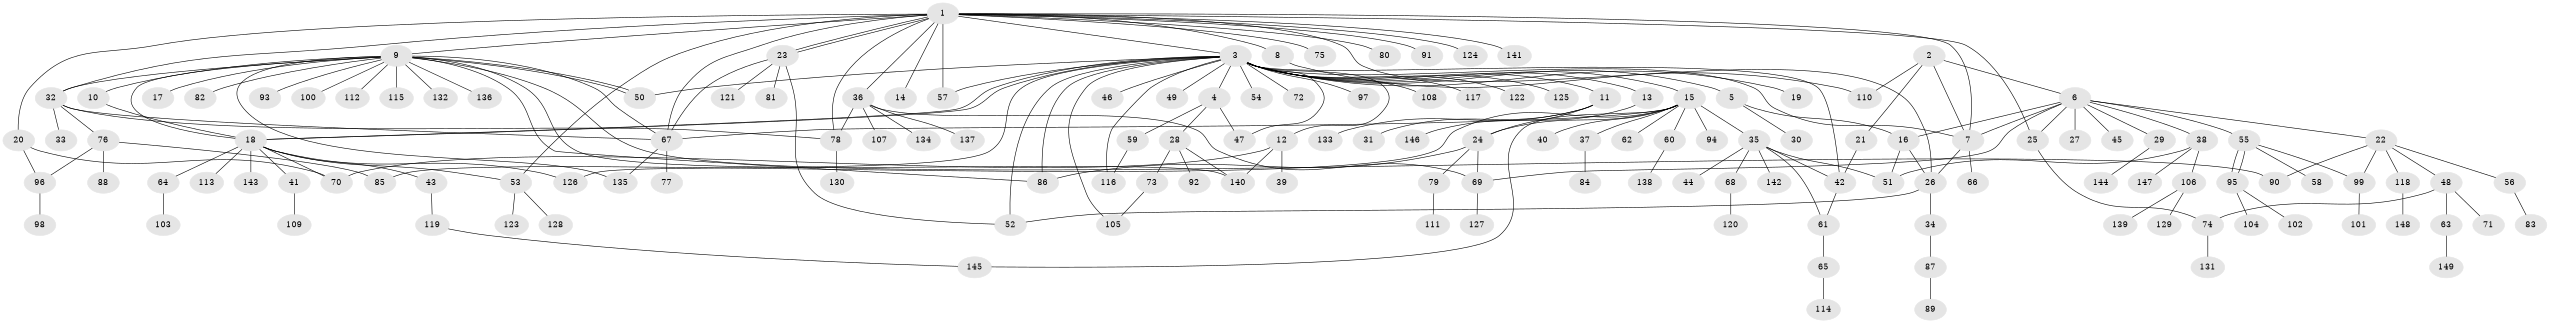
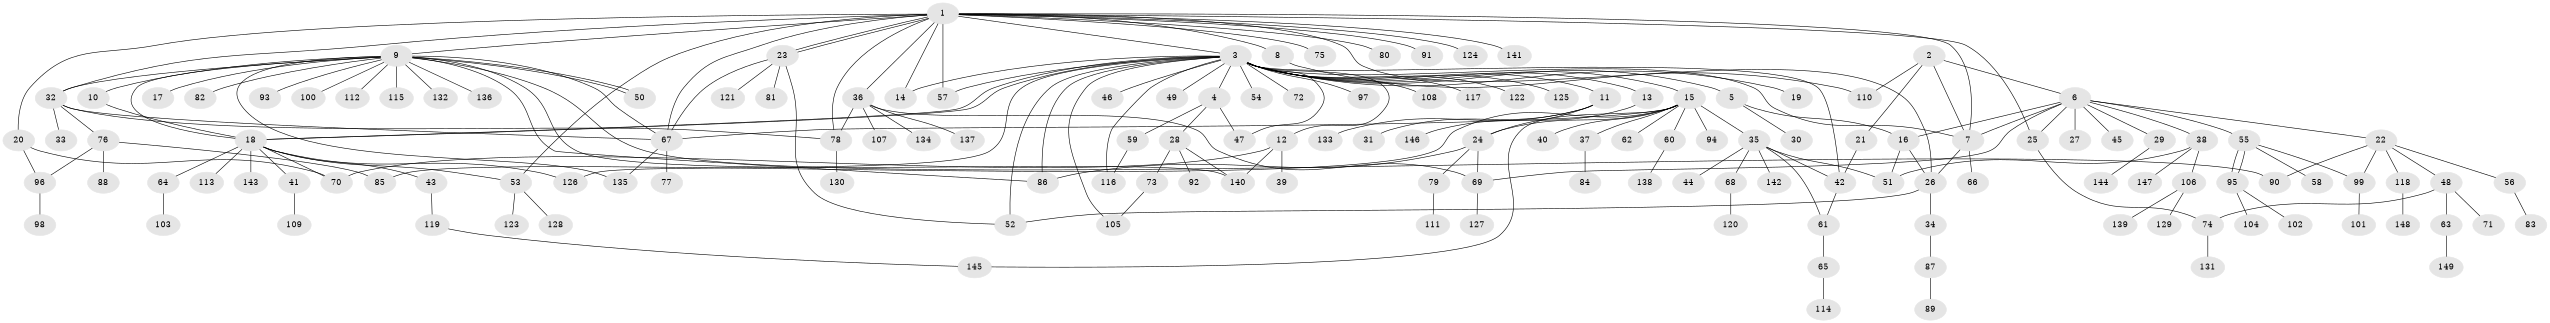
edge "3" -- "50": now "3" -- "14"
